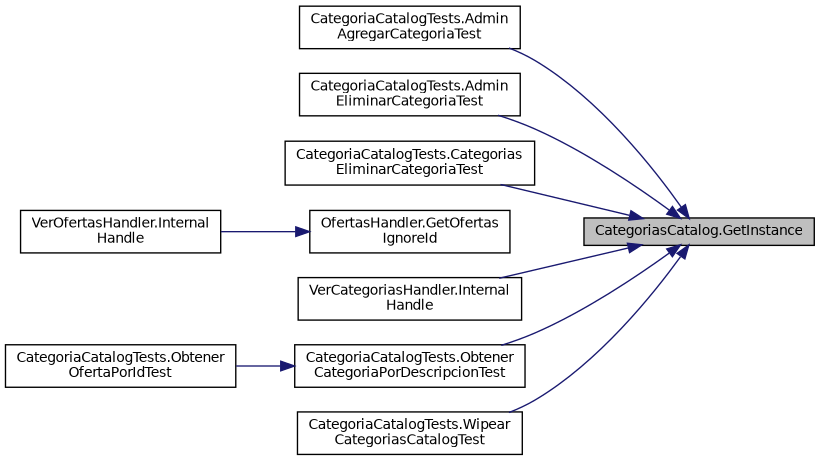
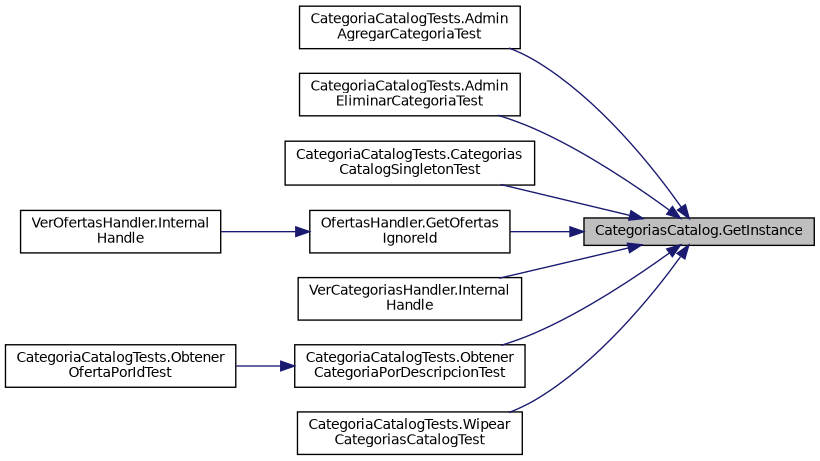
node "CategoriaCatalogTests.Categorias EliminarCategoriaTest": label "CategoriaCatalogTests.Categorias EliminarCategoriaTest" -> "CategoriaCatalogTests.Categorias CatalogSingletonTest"
edge "OfertasHandler.GetOfertas IgnoreId" -> "CategoriasCatalog.GetInstance": added
